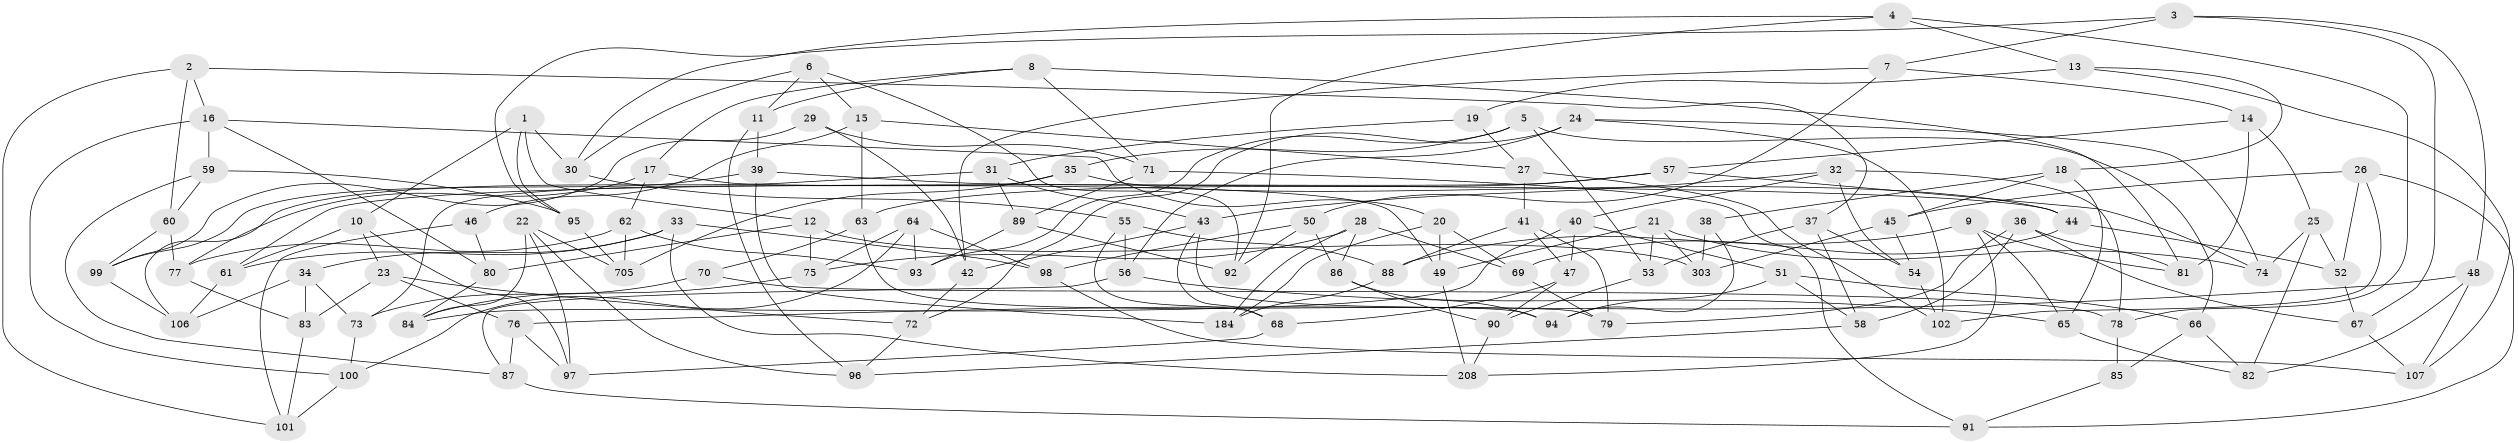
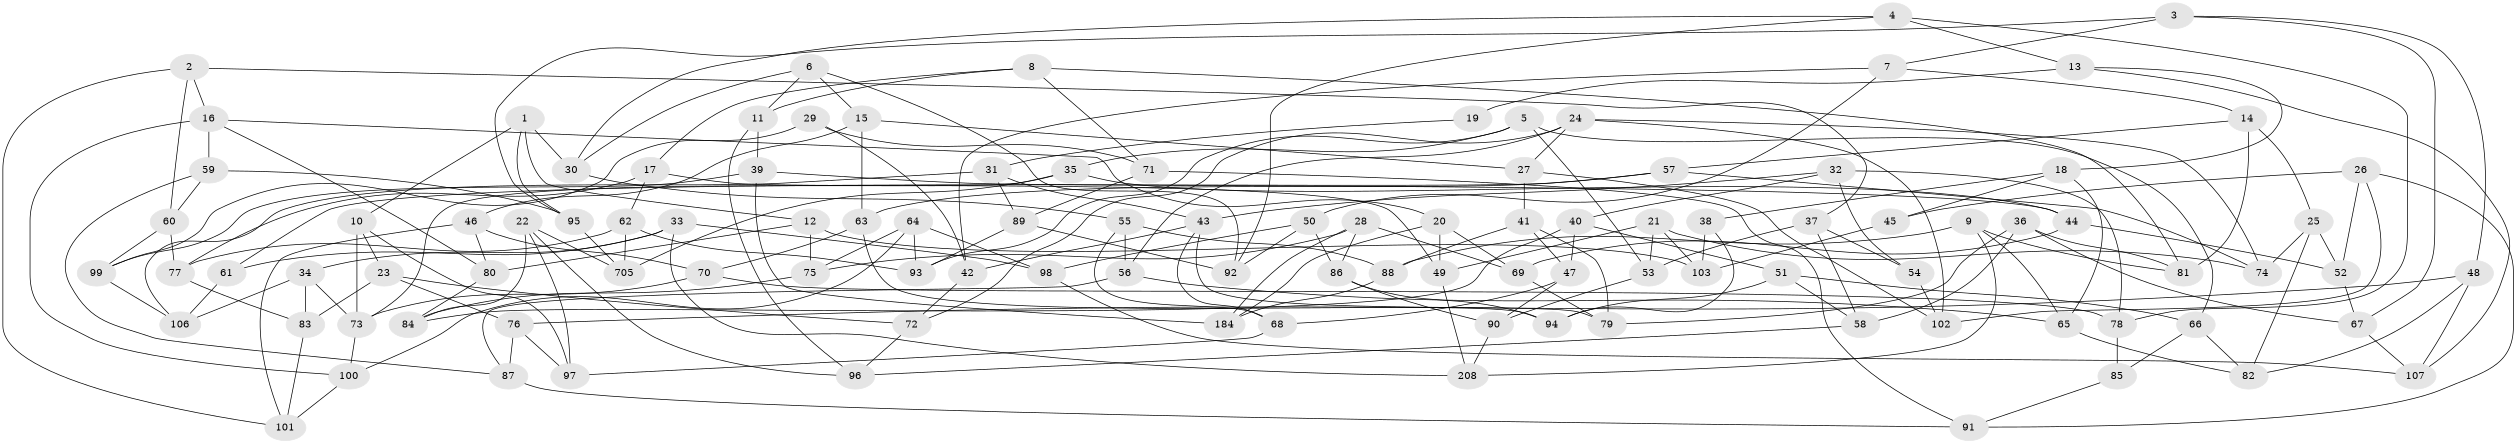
edge "19" -- "27": now "24" -- "27"
edge "45" -- "54": removed
edge "10" -- "61": now "10" -- "73"
edge "46" -- "70": added
node "303": label "303" -> "103"
